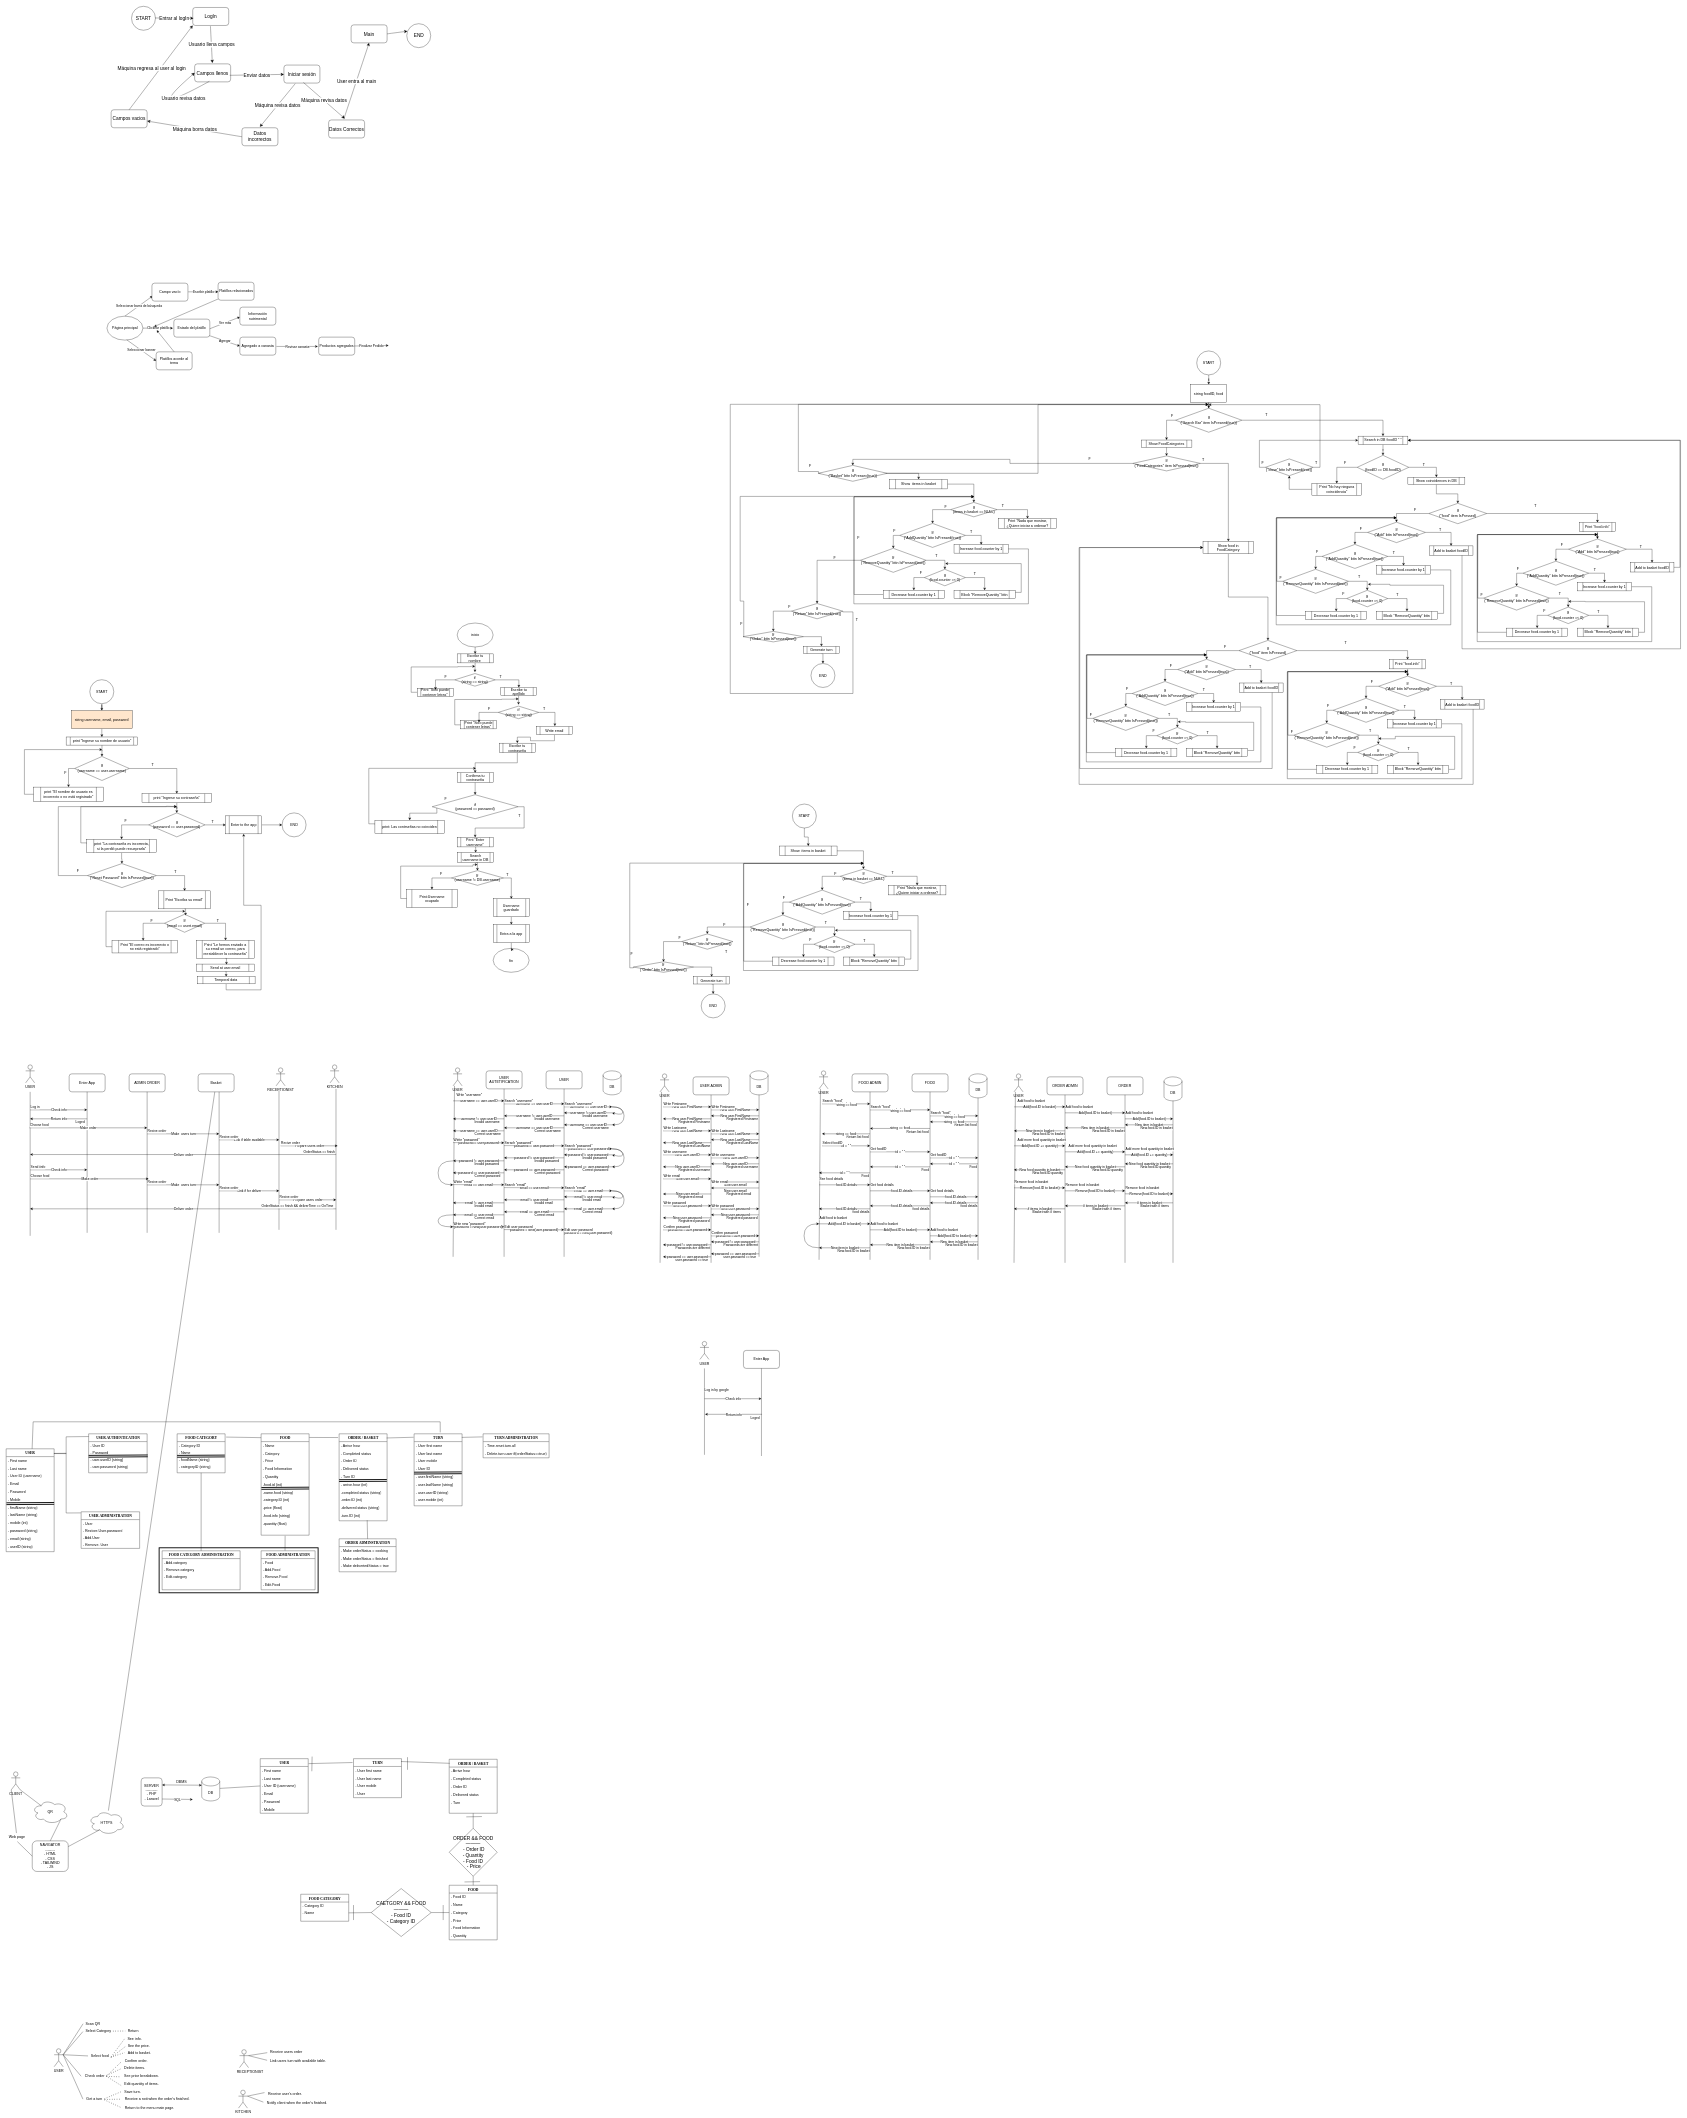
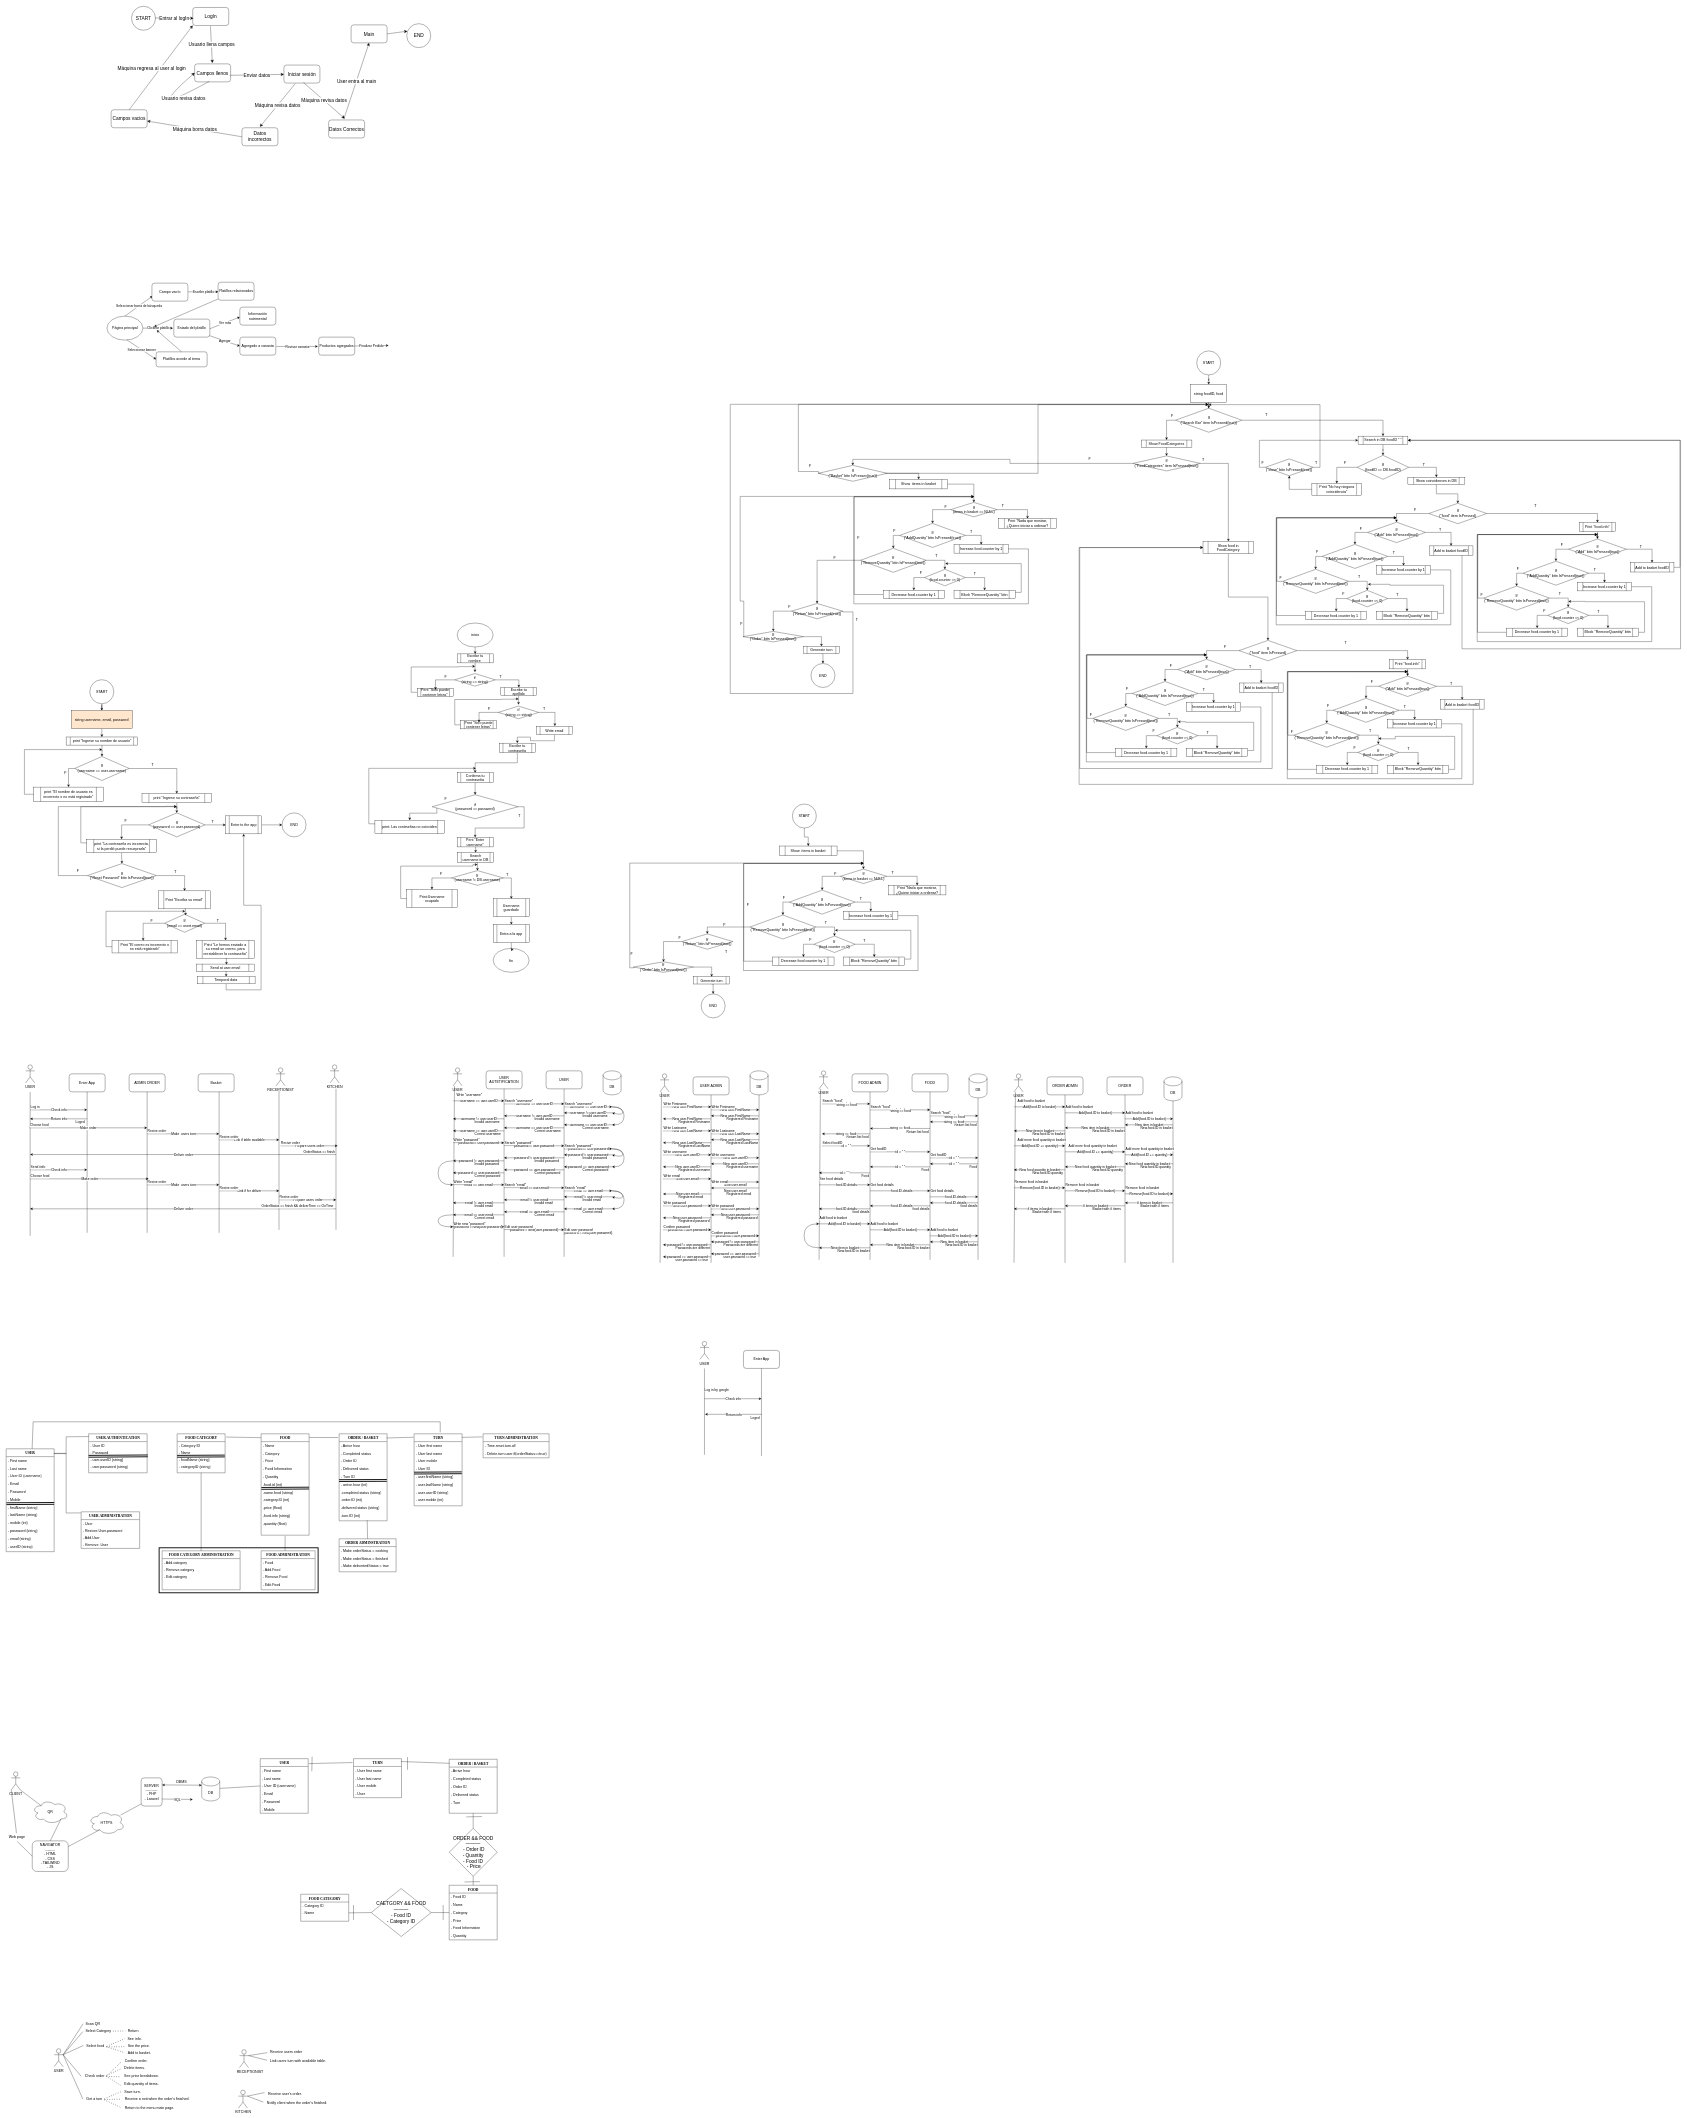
node "Platillos acorde al tema": size 36x18 -> 51x15
edge "Basket" -- "HTTPS": now "SERVER ---------- - PHP - Laravel" -- "HTTPS"
node "Select food": moved (100, 2056) -> (95, 2046)
